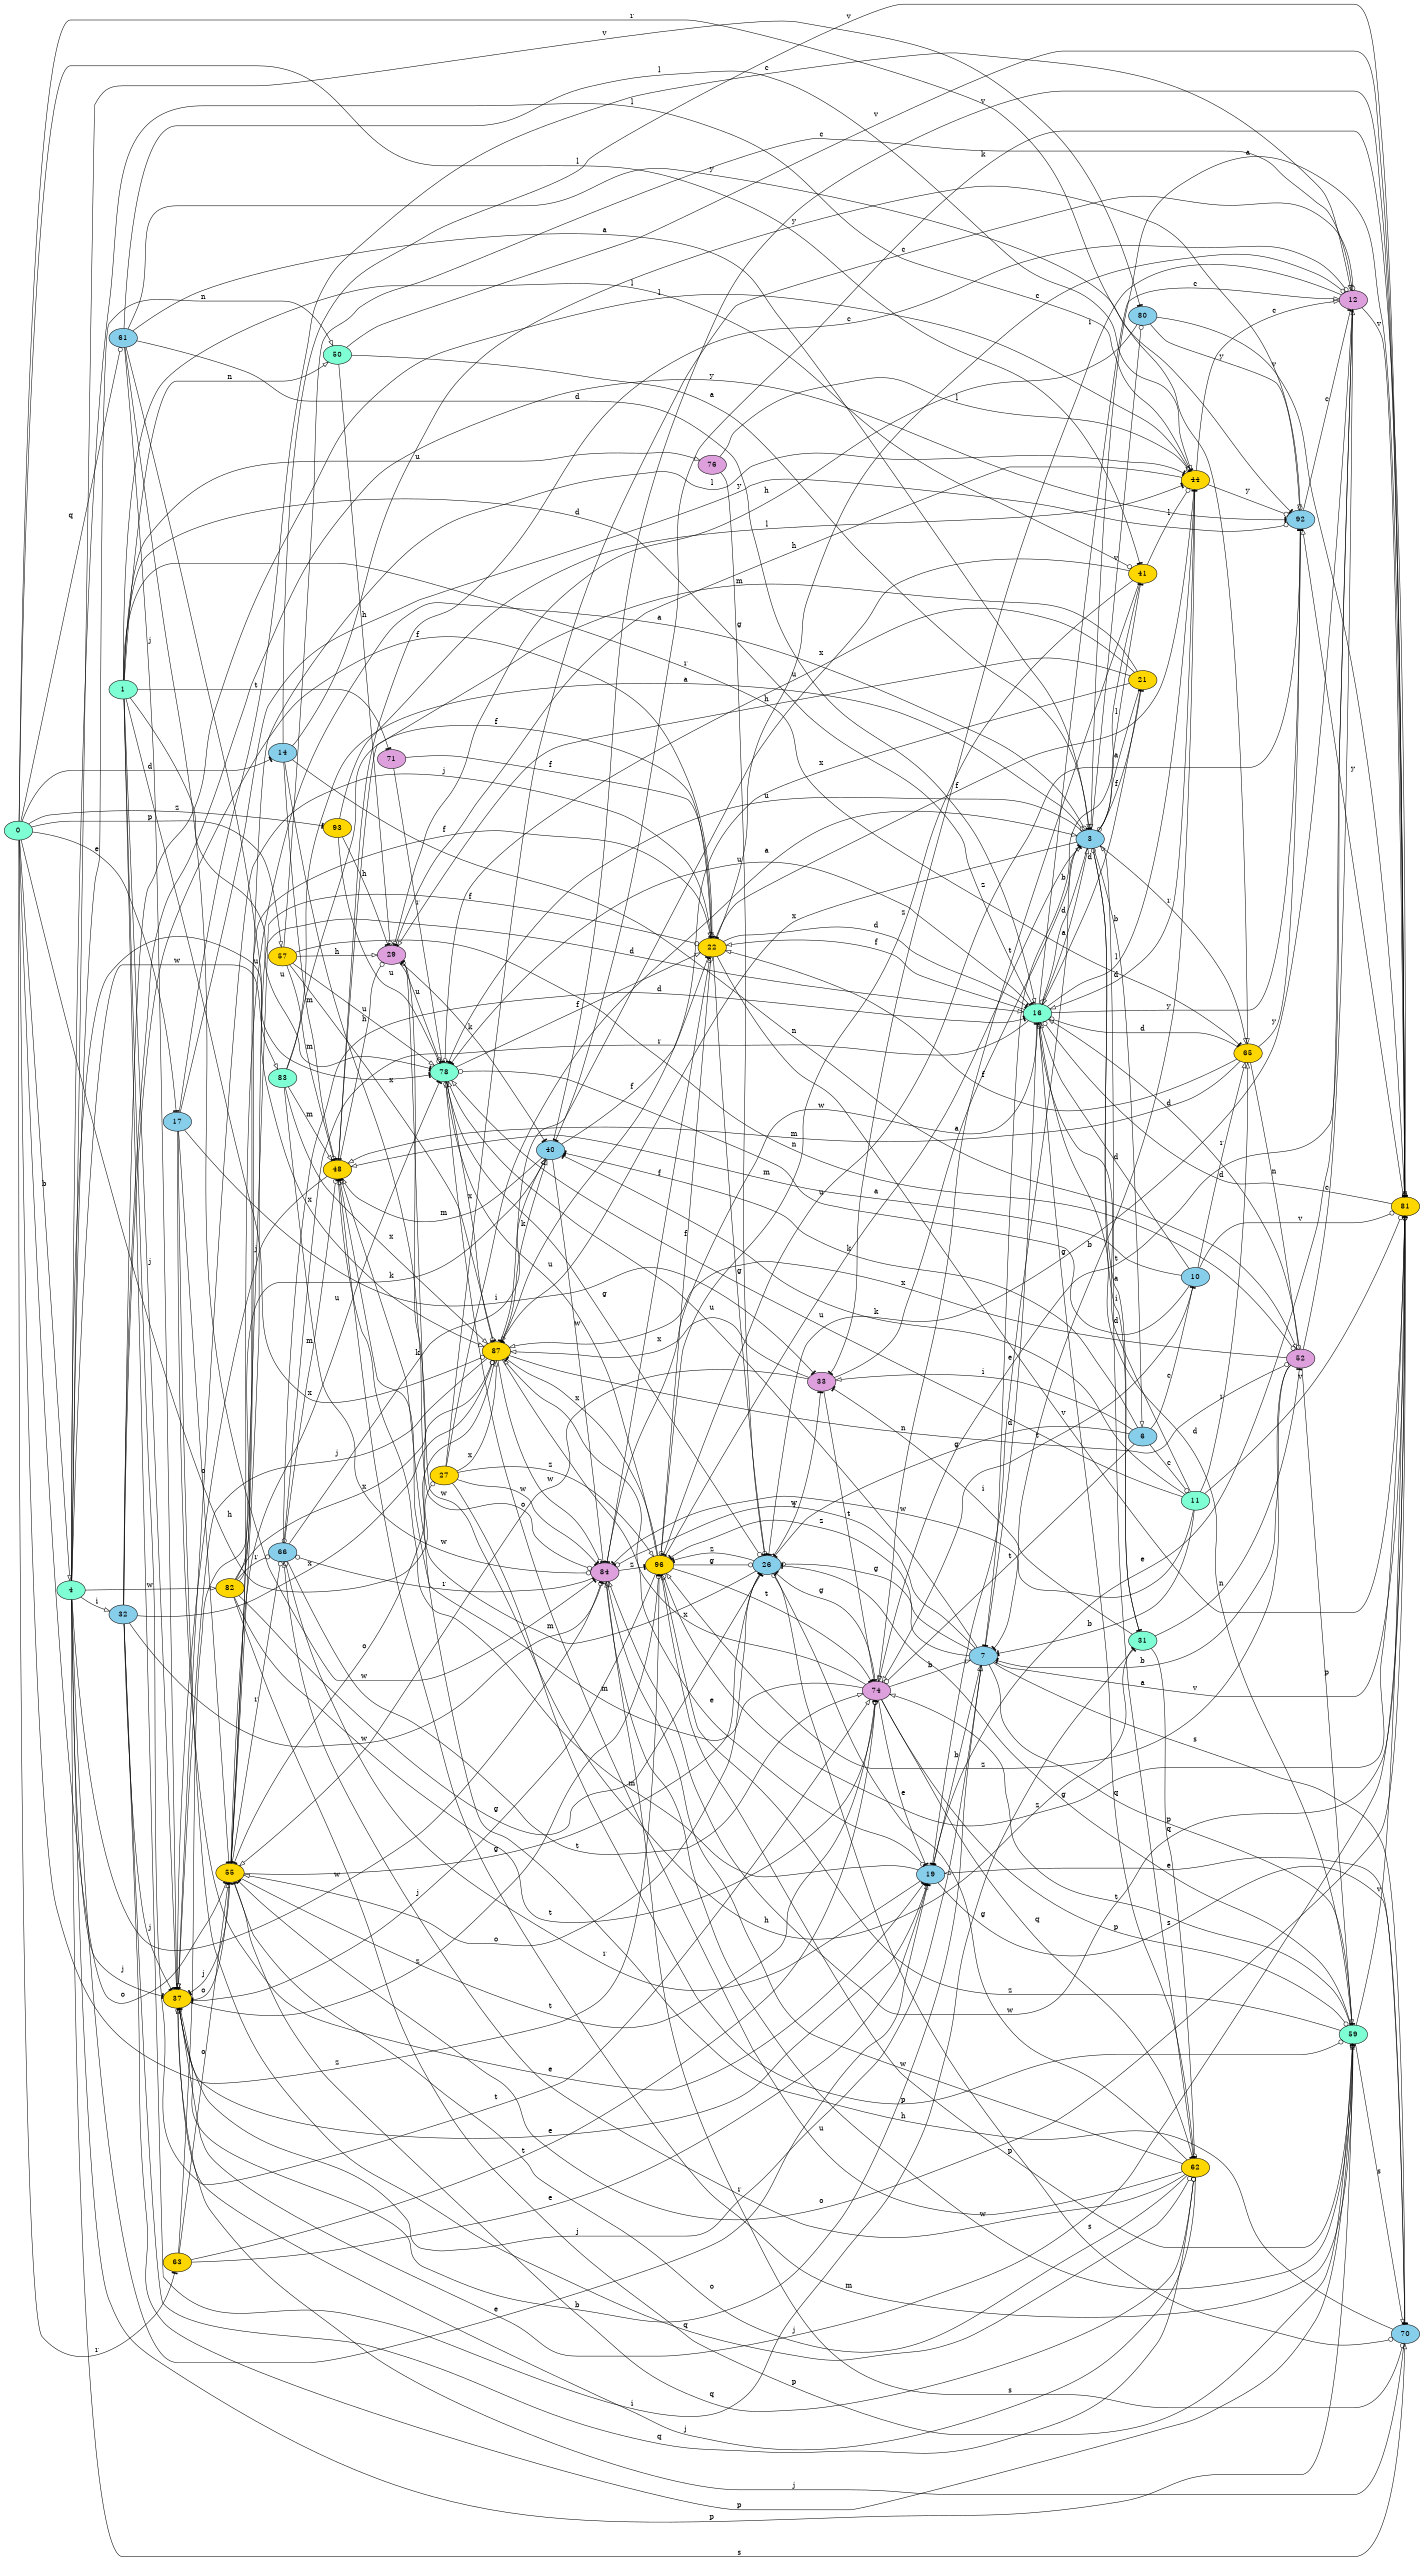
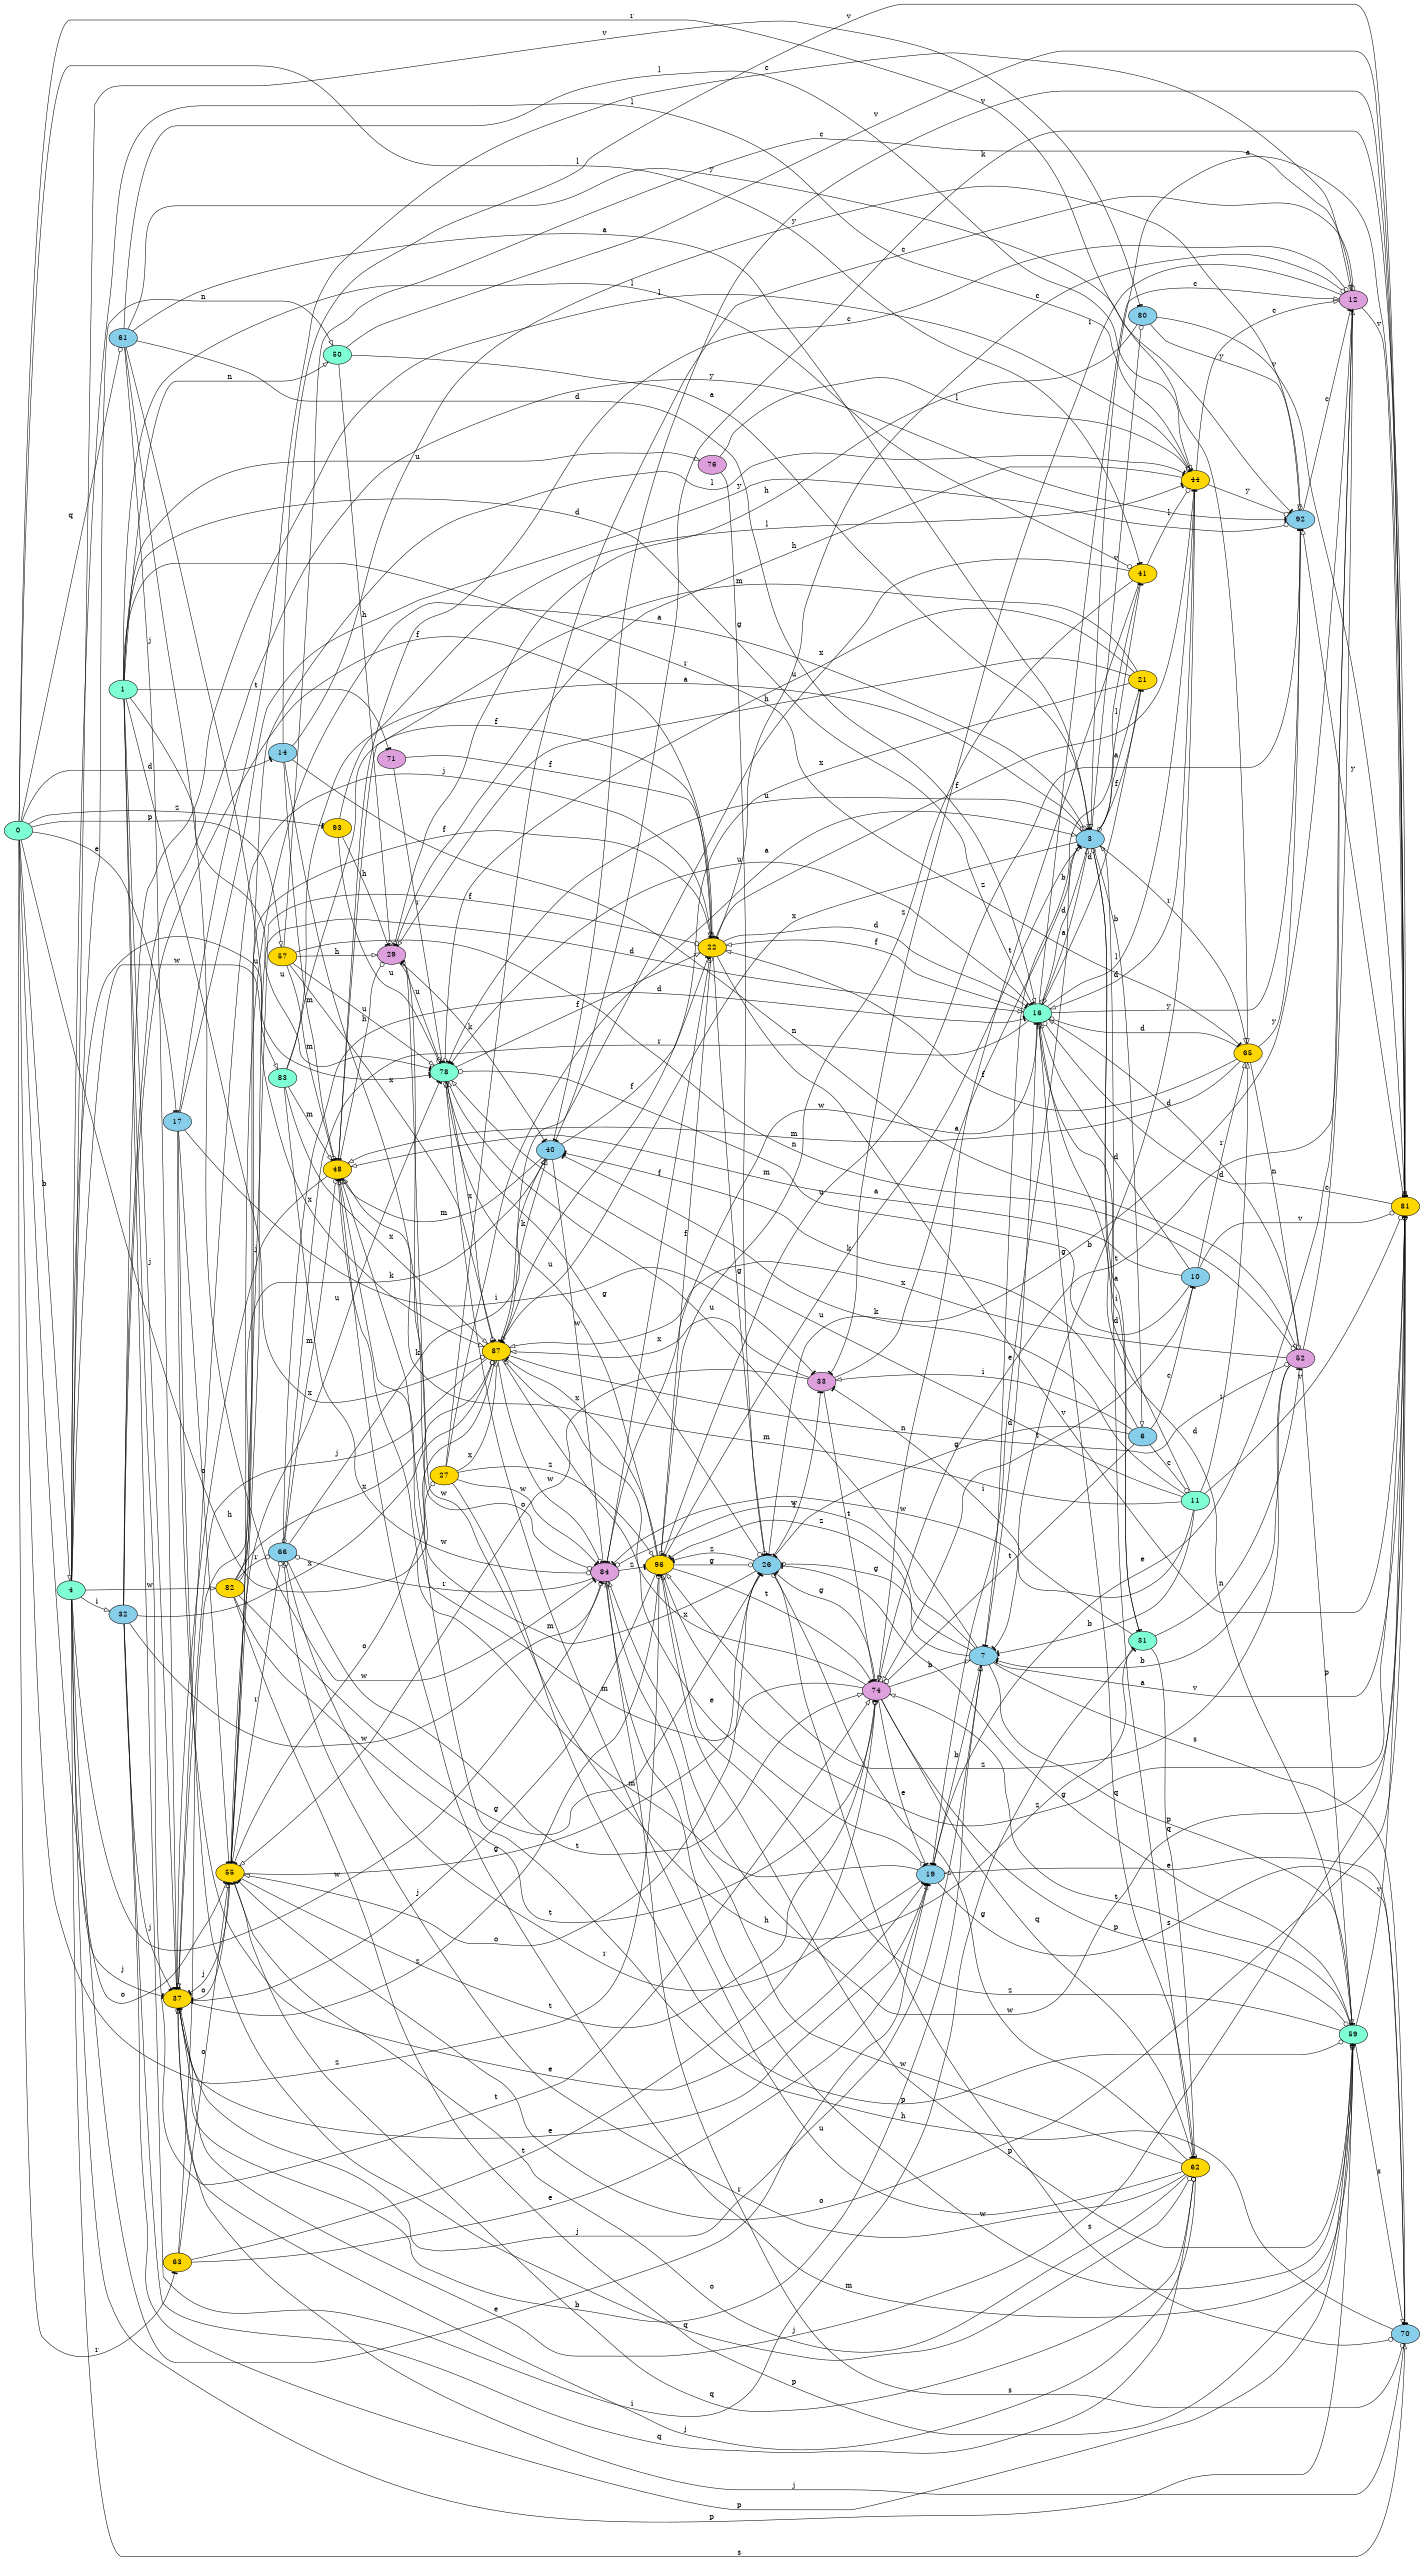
edge "11" -> "48": added, label "m"
